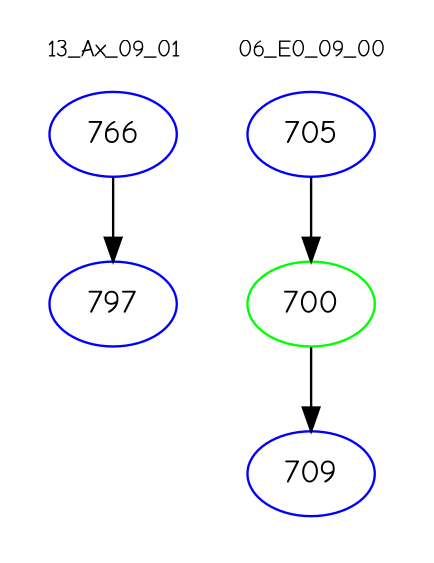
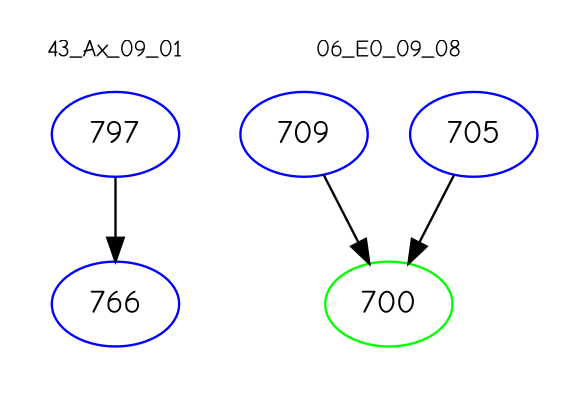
cluster "13_Ax_09_01": label "13_Ax_09_01" -> "43_Ax_09_01"
cluster "06_E0_09_00": label "06_E0_09_00" -> "06_E0_09_08"
edge "766" -> "797": reversed
edge "700" -> "709": reversed
